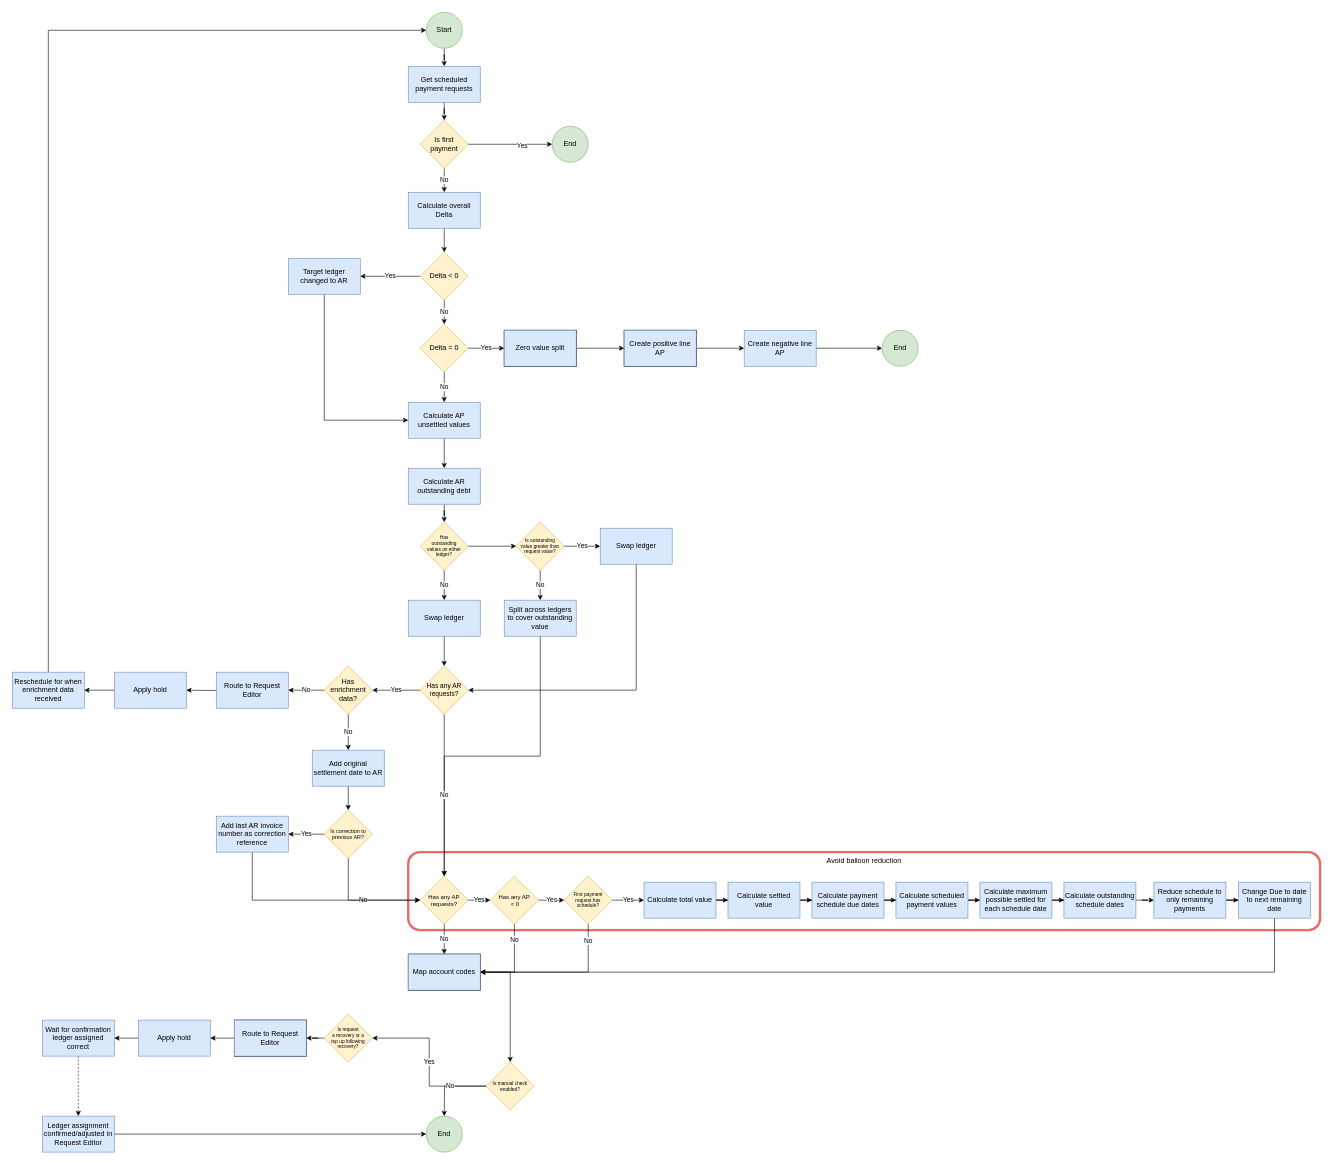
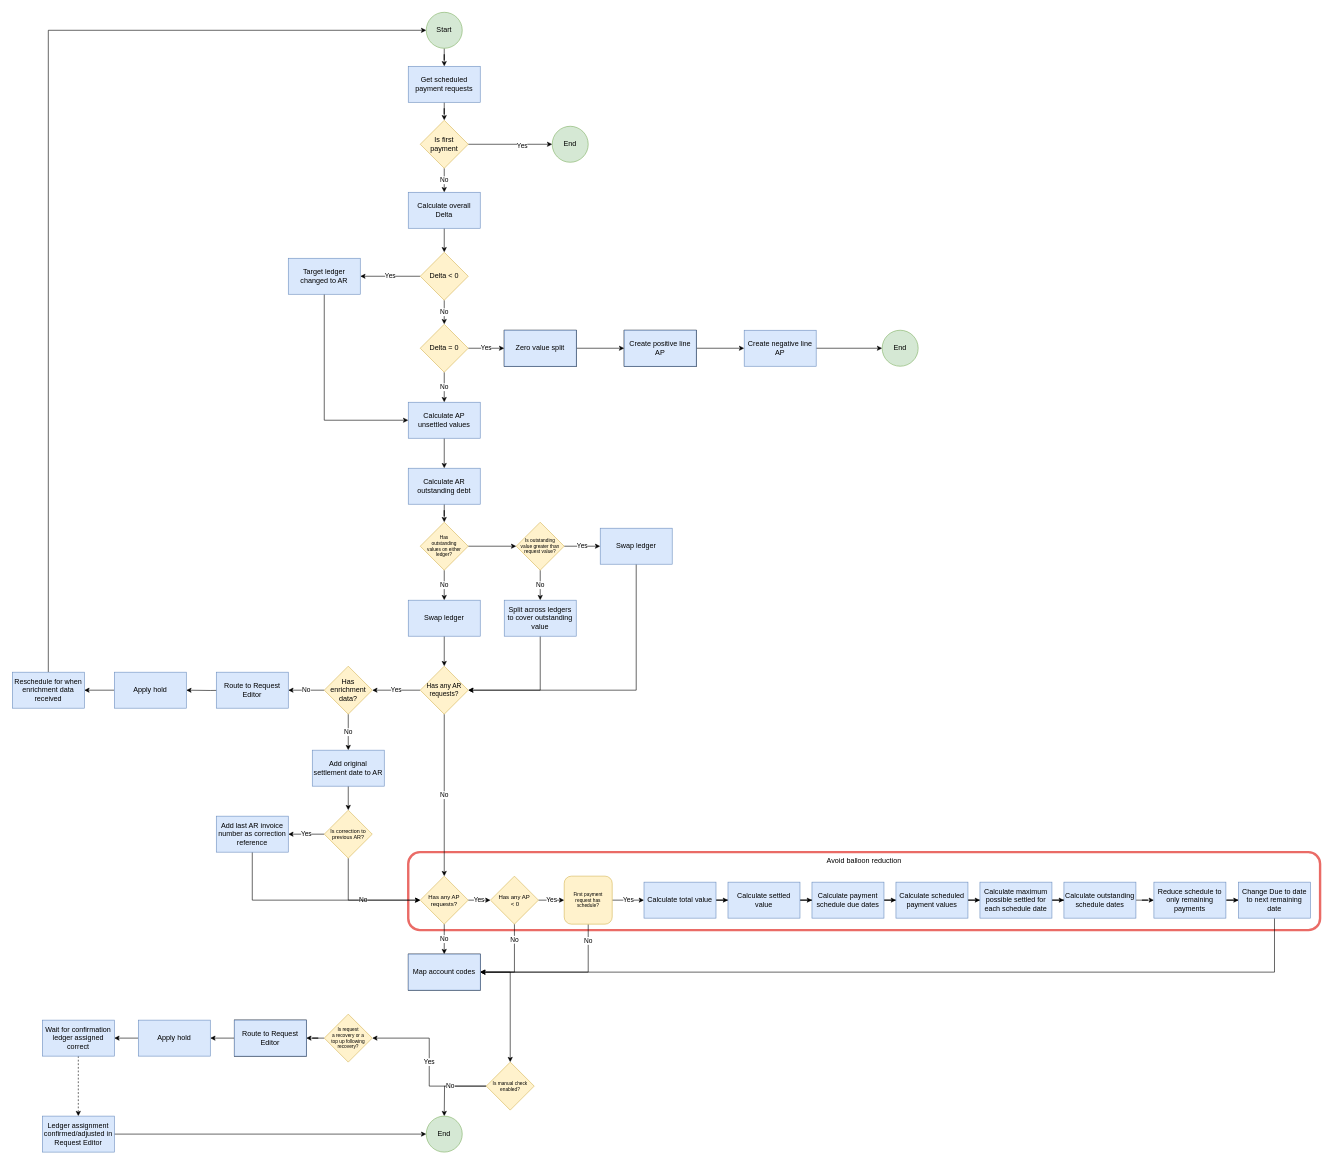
edge "Split across ledgers to cover outstanding value" -> "Has any AP requests?": now "Split across ledgers to cover outstanding value" -> "Has any AR requests?"
node "First payment request has schedule?": shape diamond -> rounded rectangle
